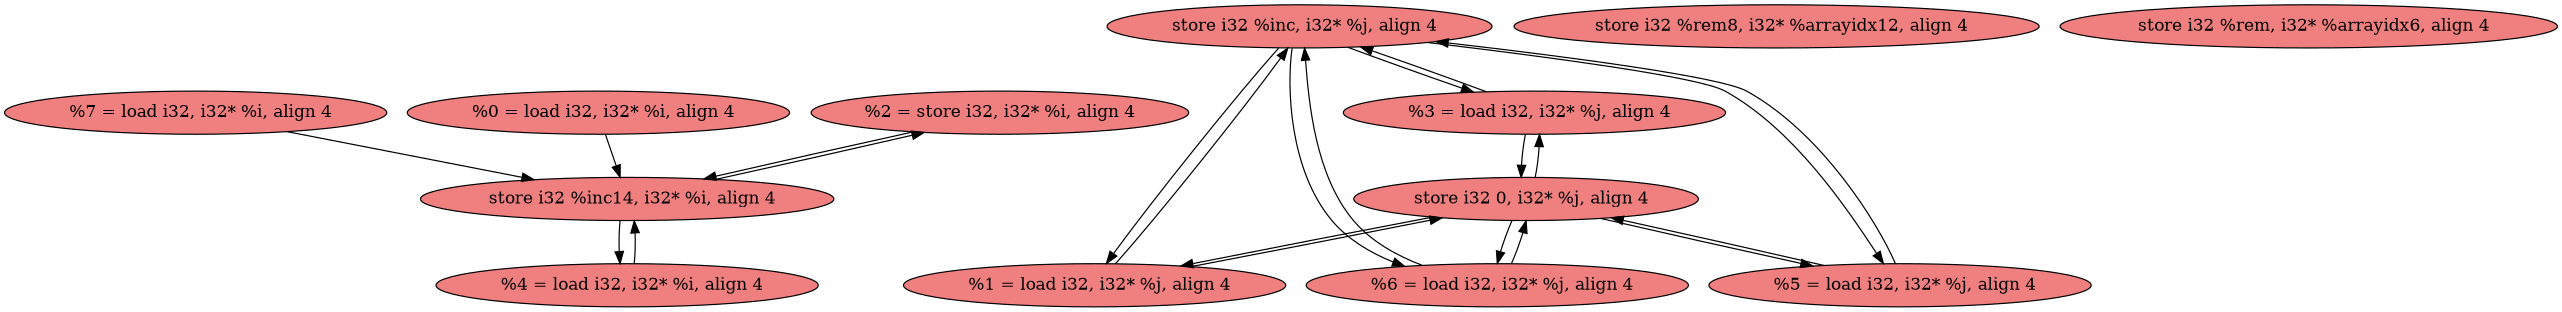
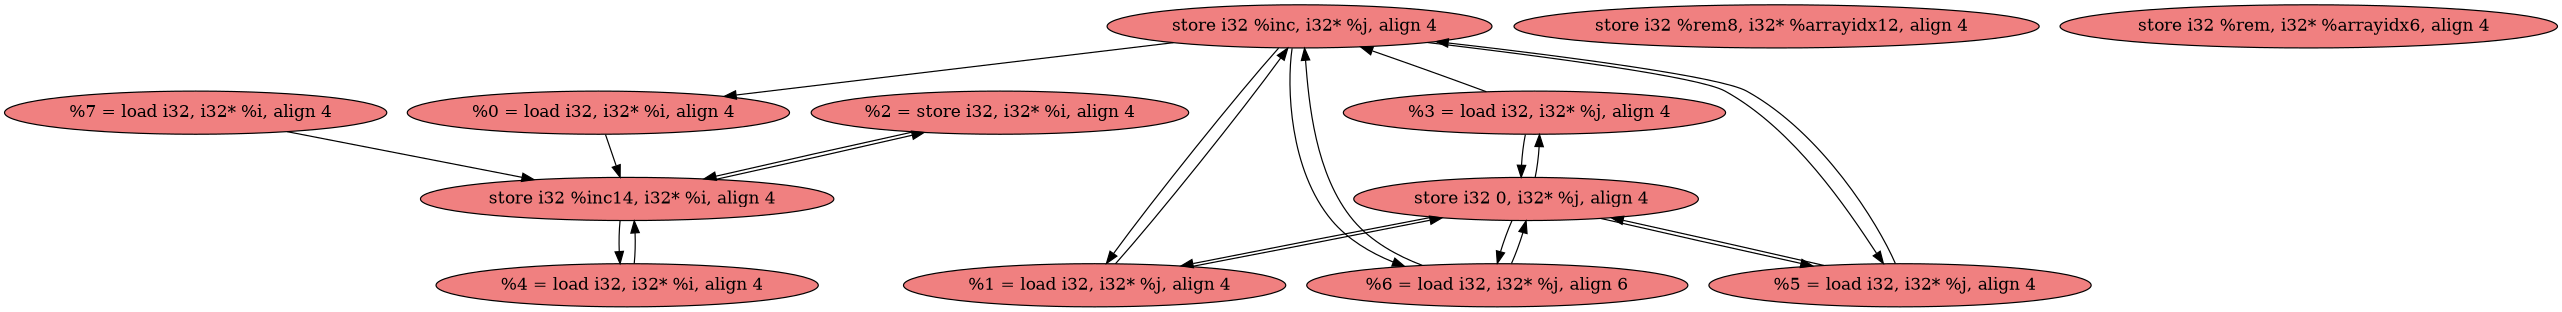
edge "store i32 %inc, i32* %j, align 4" -> "%3 = load i32, i32* %j, align 4": now "store i32 %inc, i32* %j, align 4" -> "%0 = load i32, i32* %i, align 4"
node "%6 = load i32, i32* %j, align 4": label "%6 = load i32, i32* %j, align 4" -> "%6 = load i32, i32* %j, align 6"
